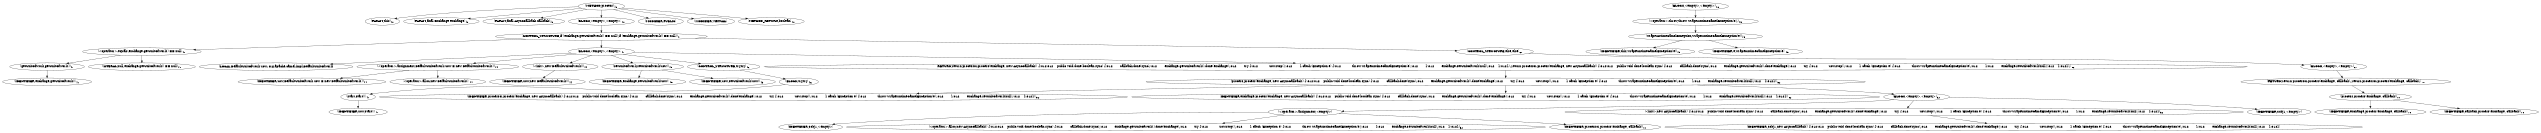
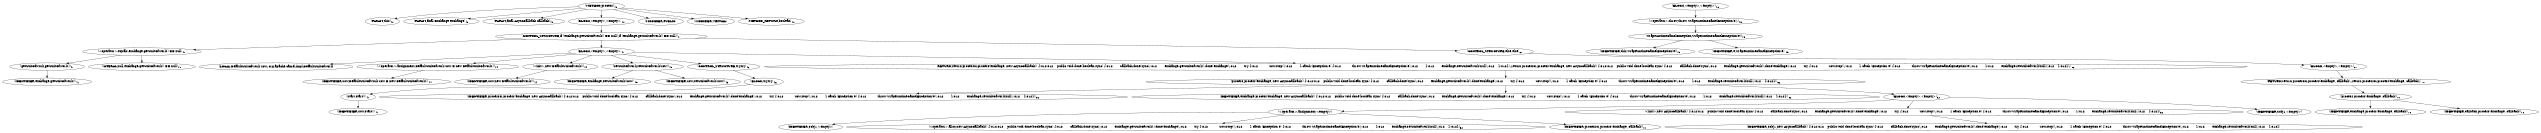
node "(<operator>.alloc,new DefaultUnitOfWork())": removed
